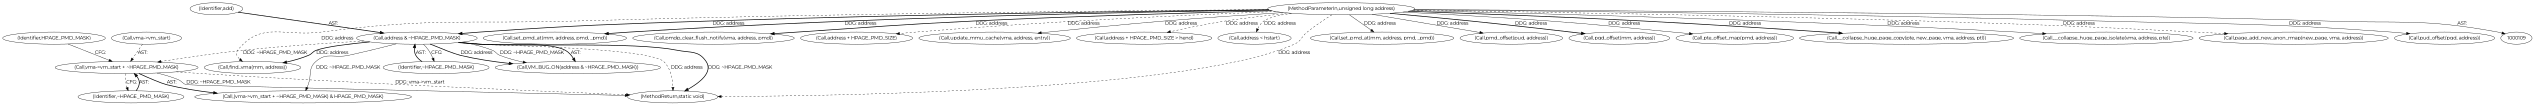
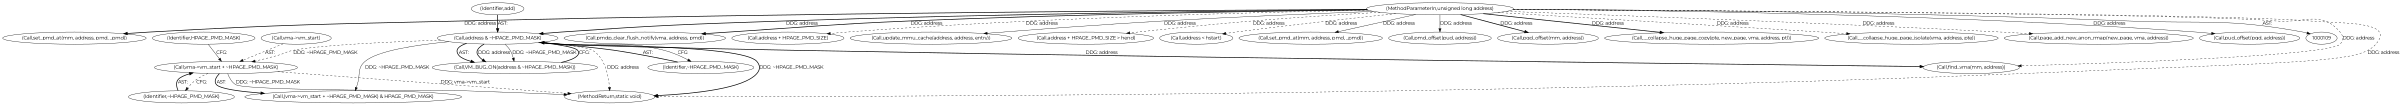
edge "(MethodParameterIn,unsigned long address)" -> "(Call,__collapse_huge_page_isolate(vma, address, pte))": style solid -> dashed
node "(Call,update_mmu_cache(vma, address, entry))": label "(Call,update_mmu_cache(vma, address, entry))" -> "(Call,update_mmu_cache(address, address, entry))"
node "(Call,pte_offset_map(pmd, address))": removed
edge "(Call,VM_BUG_ON(address & ~HPAGE_PMD_MASK))" -> "(Call,address & ~HPAGE_PMD_MASK)": added, label "CFG:"
